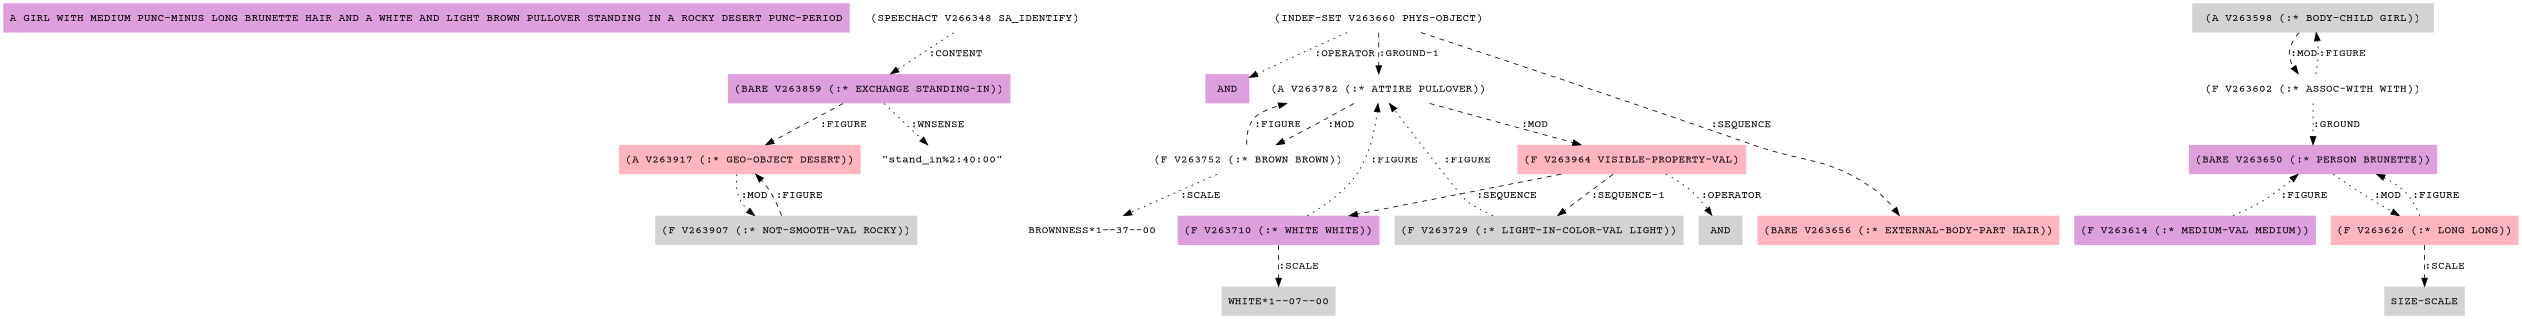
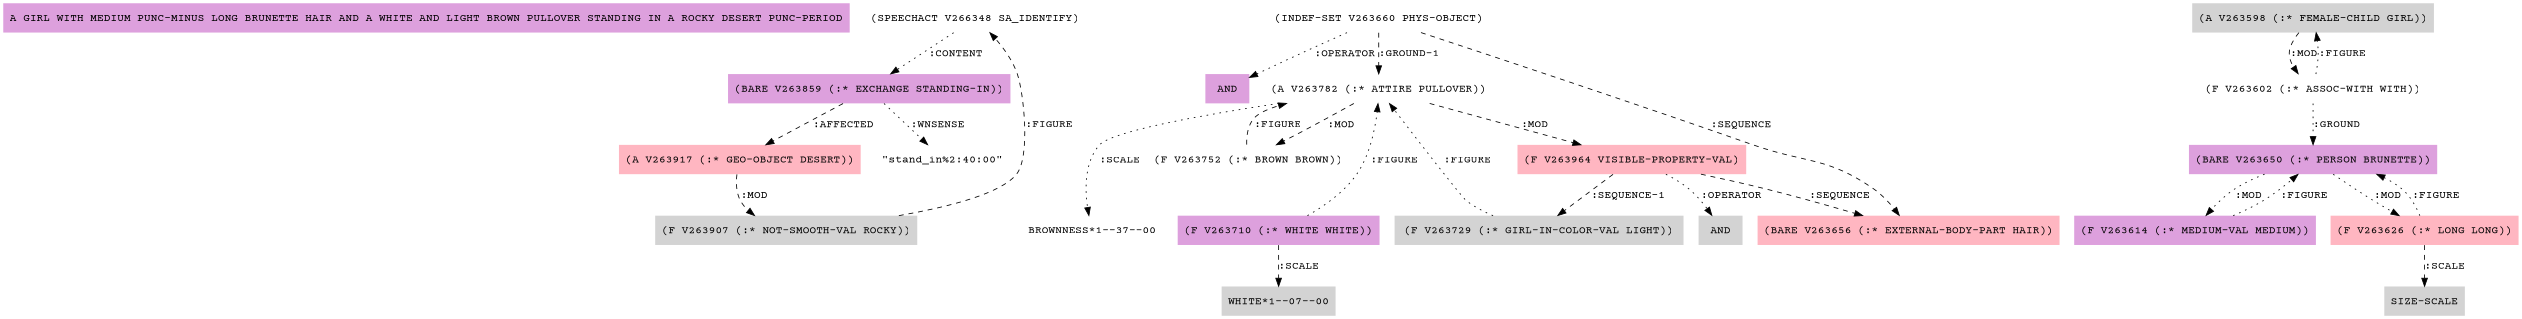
node "(A V263598 (:* BODY-CHILD GIRL))": label "(A V263598 (:* BODY-CHILD GIRL))" -> "(A V263598 (:* FEMALE-CHILD GIRL))"
edge "(BARE V263859 (:* EXCHANGE STANDING-IN))" -> "(A V263917 (:* GEO-OBJECT DESERT))": label ":FIGURE" -> ":AFFECTED"
edge "(BARE V263650 (:* PERSON BRUNETTE))" -> "(F V263614 (:* MEDIUM-VAL MEDIUM))": added, label ":MOD"
edge "(F V263752 (:* BROWN BROWN))" -> "BROWNNESS*1--37--00": now "(A V263782 (:* ATTIRE PULLOVER))" -> "BROWNNESS*1--37--00"
edge "(A V263917 (:* GEO-OBJECT DESERT))" -> "(F V263907 (:* NOT-SMOOTH-VAL ROCKY))": style dotted -> dashed
edge "(F V263964 VISIBLE-PROPERTY-VAL)" -> "(F V263710 (:* WHITE WHITE))": now "(F V263964 VISIBLE-PROPERTY-VAL)" -> "(BARE V263656 (:* EXTERNAL-BODY-PART HAIR))"
edge "(F V263907 (:* NOT-SMOOTH-VAL ROCKY))" -> "(A V263917 (:* GEO-OBJECT DESERT))": now "(F V263907 (:* NOT-SMOOTH-VAL ROCKY))" -> "(SPEECHACT V266348 SA_IDENTIFY)"
node "(F V263729 (:* LIGHT-IN-COLOR-VAL LIGHT))": label "(F V263729 (:* LIGHT-IN-COLOR-VAL LIGHT))" -> "(F V263729 (:* GIRL-IN-COLOR-VAL LIGHT))"
